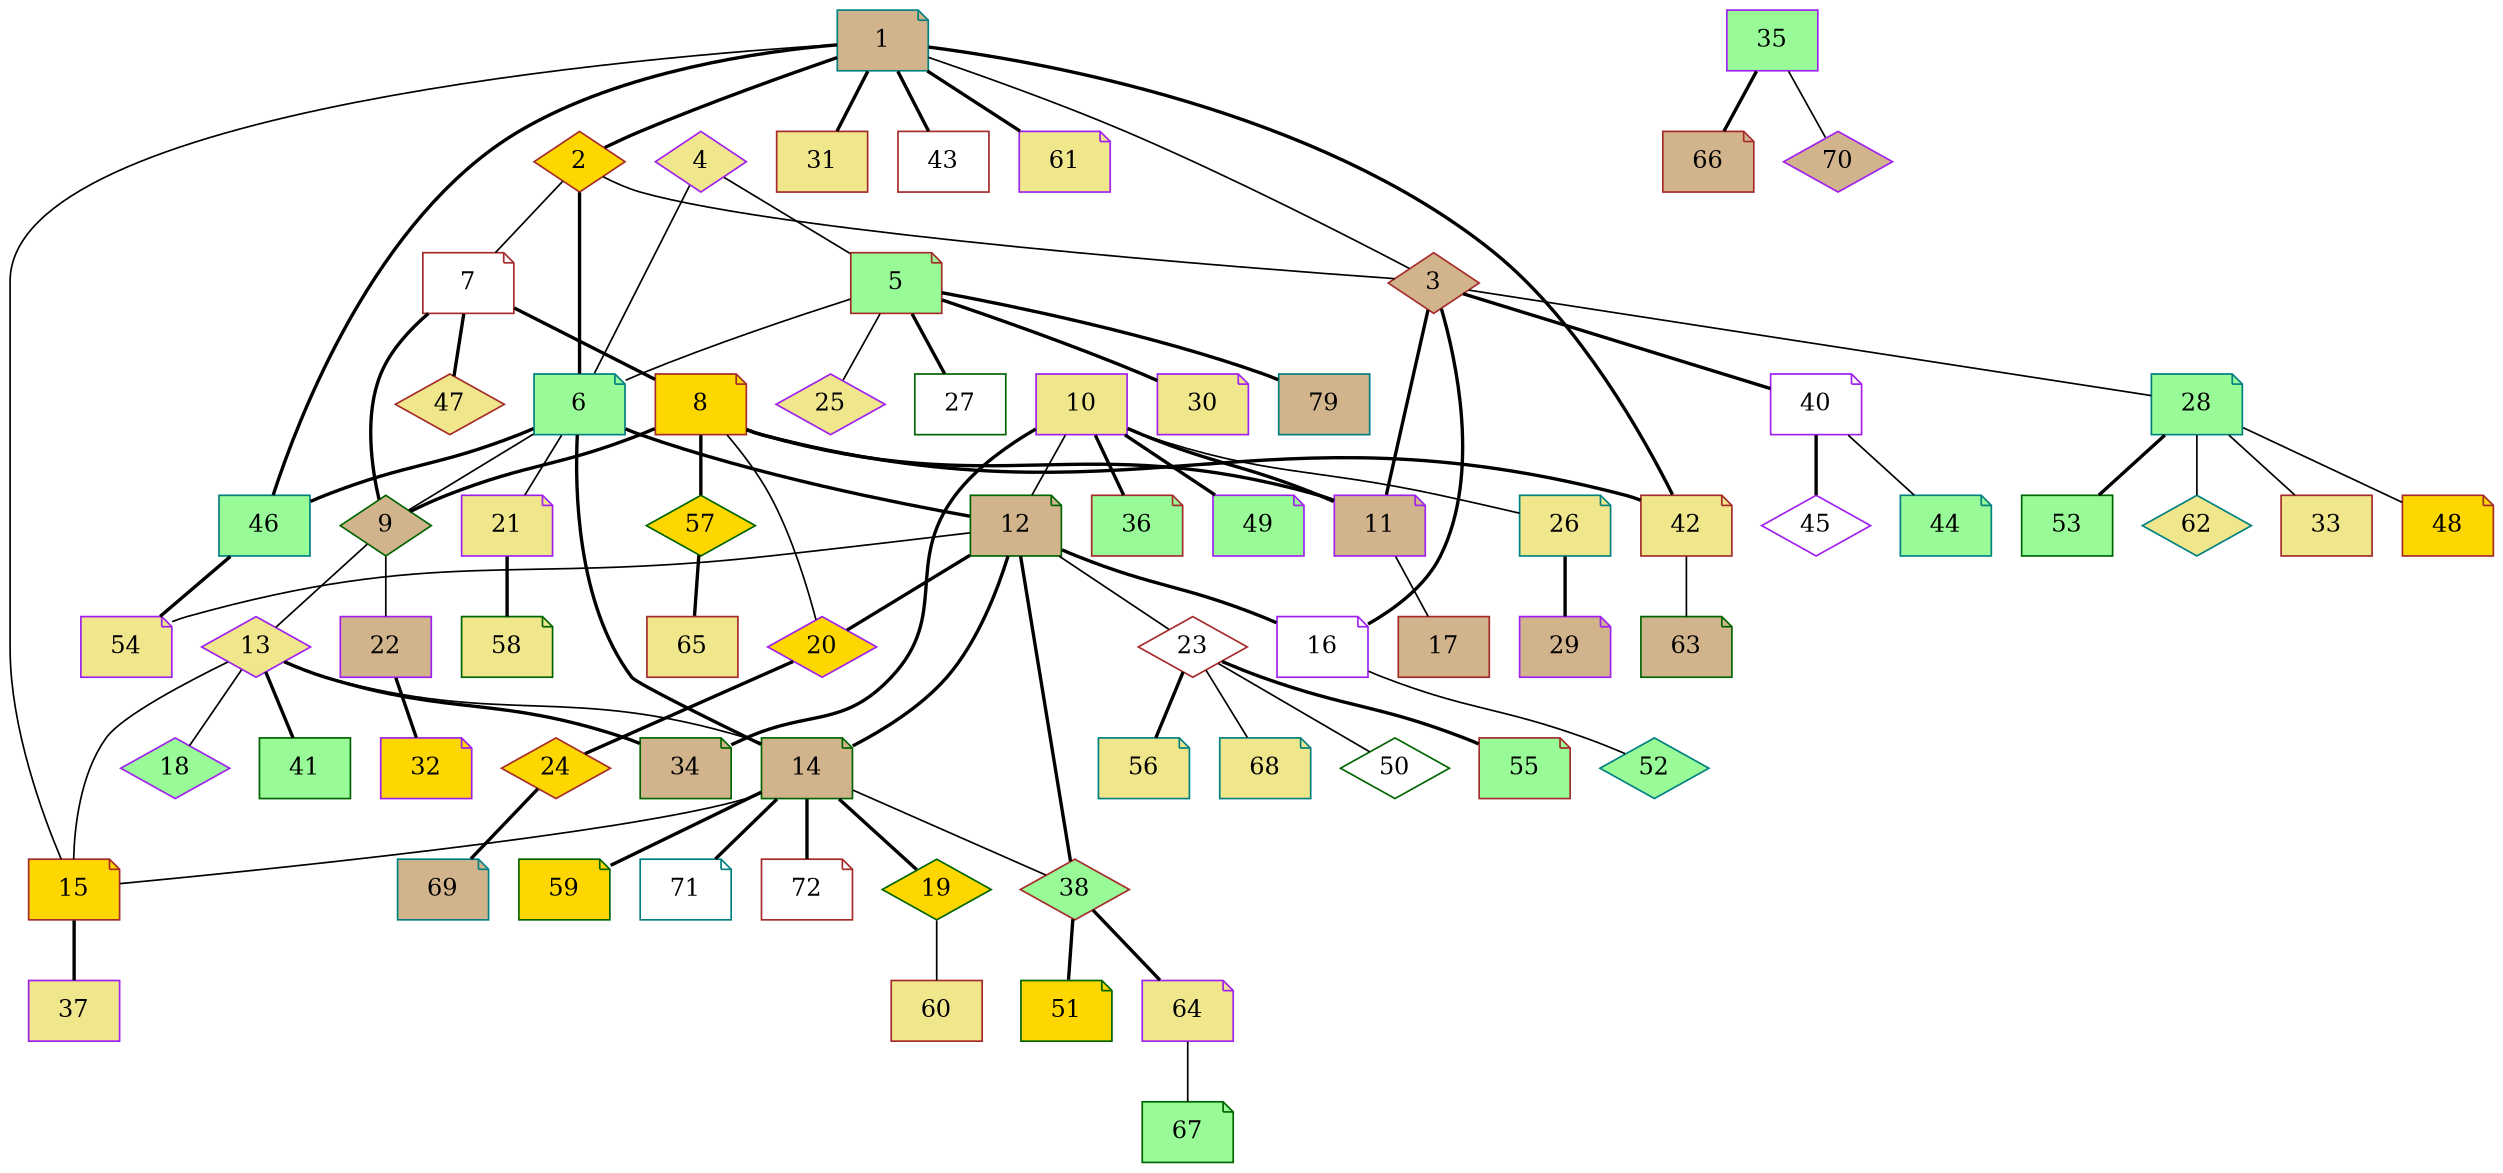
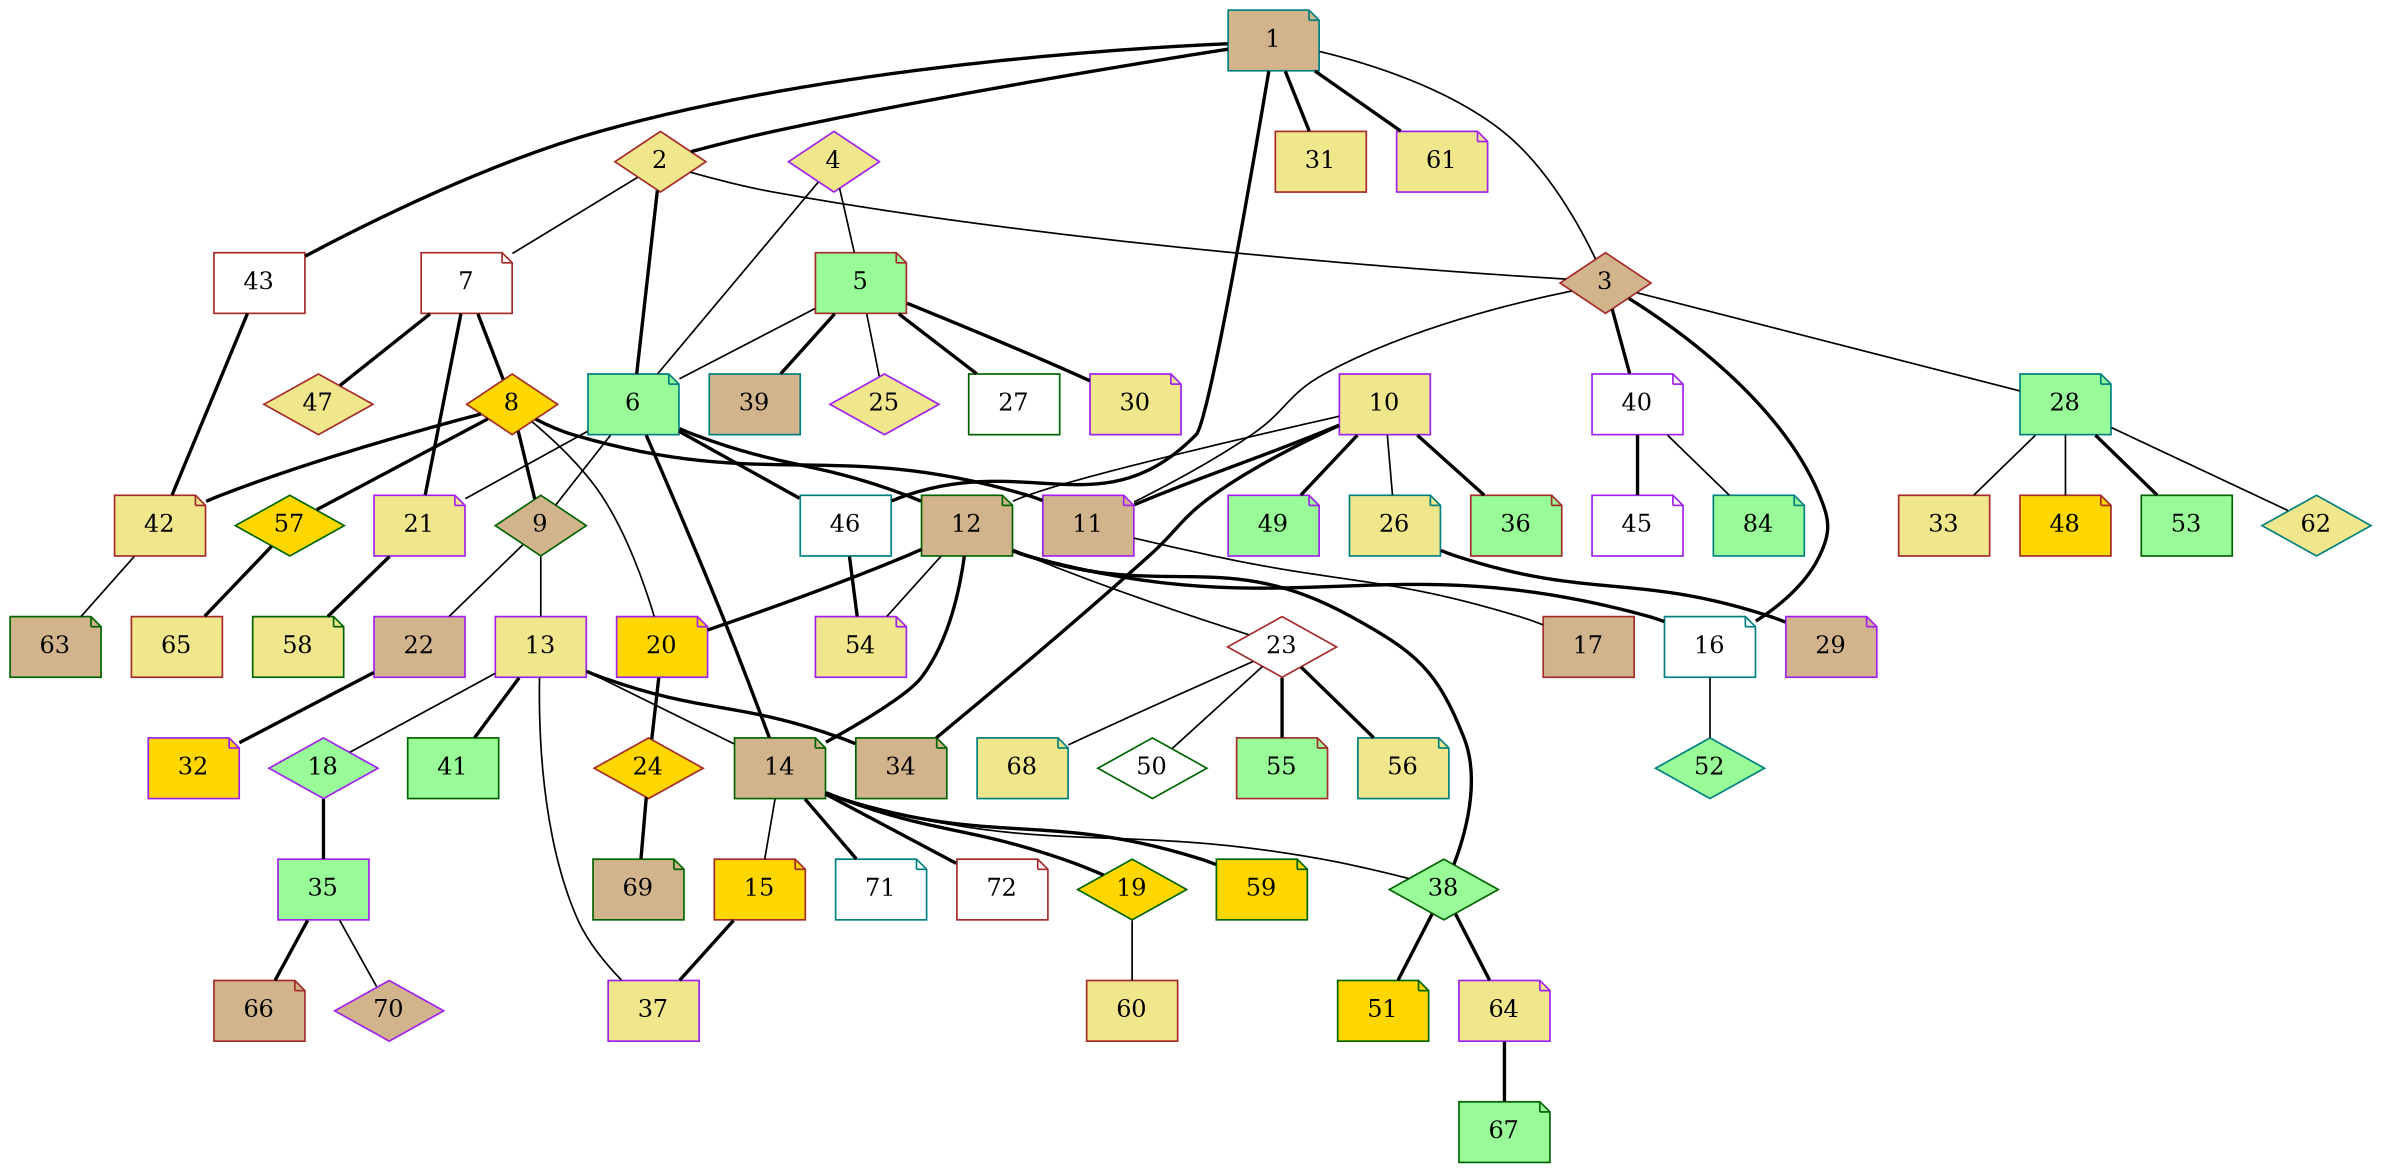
node "2": fillcolor gold -> khaki
edge "1" -- "42": now "43" -- "42"
edge "1" -- "15": removed
edge "7" -- "9": now "7" -- "21"
edge "3" -- "11": style bold -> solid
node "8": shape note -> diamond
node "79": label "79" -> "39"
node "46": fillcolor palegreen -> white
node "45": shape diamond -> note
node "44": label "44" -> "84"
node "13": shape diamond -> box
node "20": shape diamond -> note
node "16": color purple -> teal
edge "13" -- "15": now "13" -- "37"
edge "18" -- "35": added
node "69": color teal -> darkgreen
node "38": color brown -> darkgreen
edge "64" -- "67": style solid -> bold
